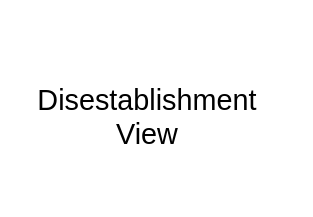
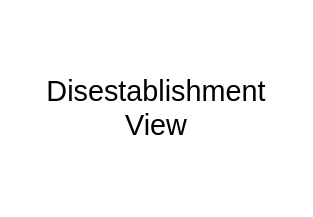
node "Disestablishment View": moved (147, 117) -> (156, 108)
